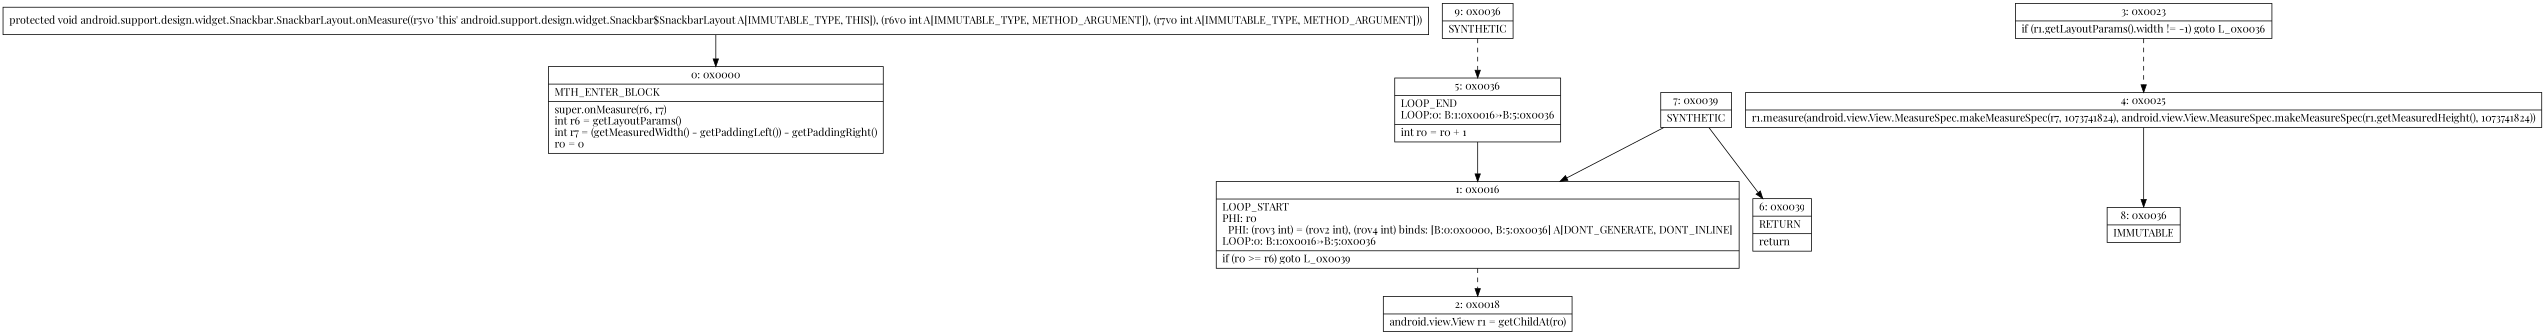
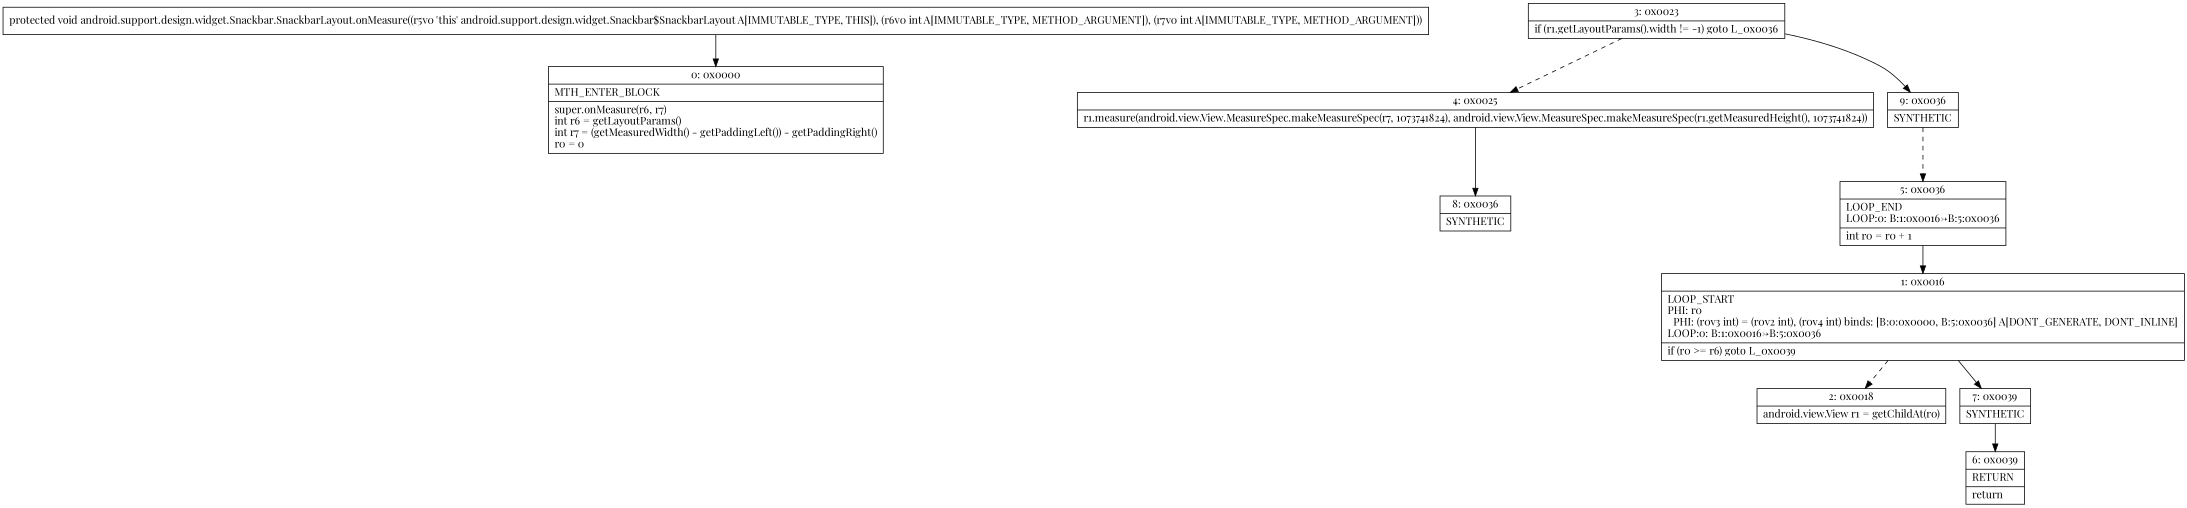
edge "3: 0x0023" -> "9: 0x0036": added
edge "7: 0x0039" -> "1: 0x0016": reversed
node "8: 0x0036": text "IMMUTABLE" -> "SYNTHETIC"
